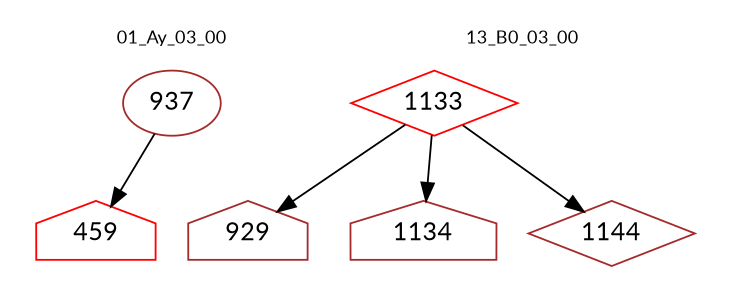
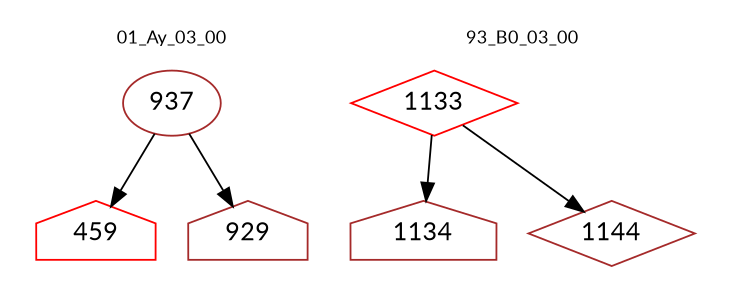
cluster "13_B0_03_00": label "13_B0_03_00" -> "93_B0_03_00"
edge "1133" -> "929": now "937" -> "929"
